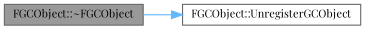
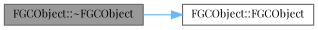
node "FGCObject::UnregisterGCObject": label "FGCObject::UnregisterGCObject" -> "FGCObject::FGCObject"
